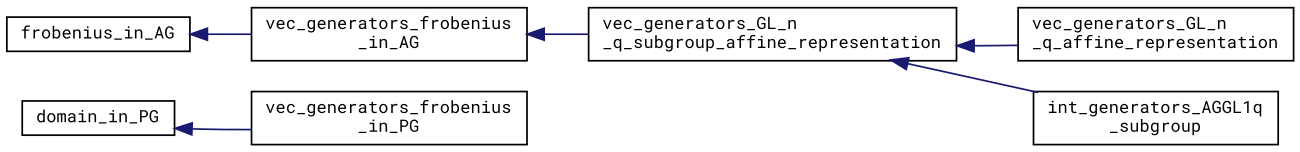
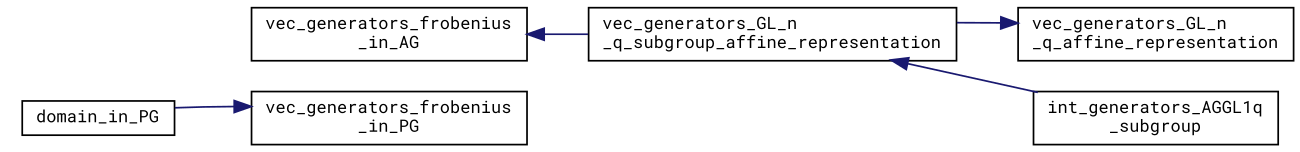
node "frobenius_in_AG": removed
edge "vec_generators_GL_n _q_affine_representation" -> "vec_generators_GL_n _q_subgroup_affine_representation": reversed
edge "vec_generators_frobenius _in_PG" -> "domain_in_PG": reversed
